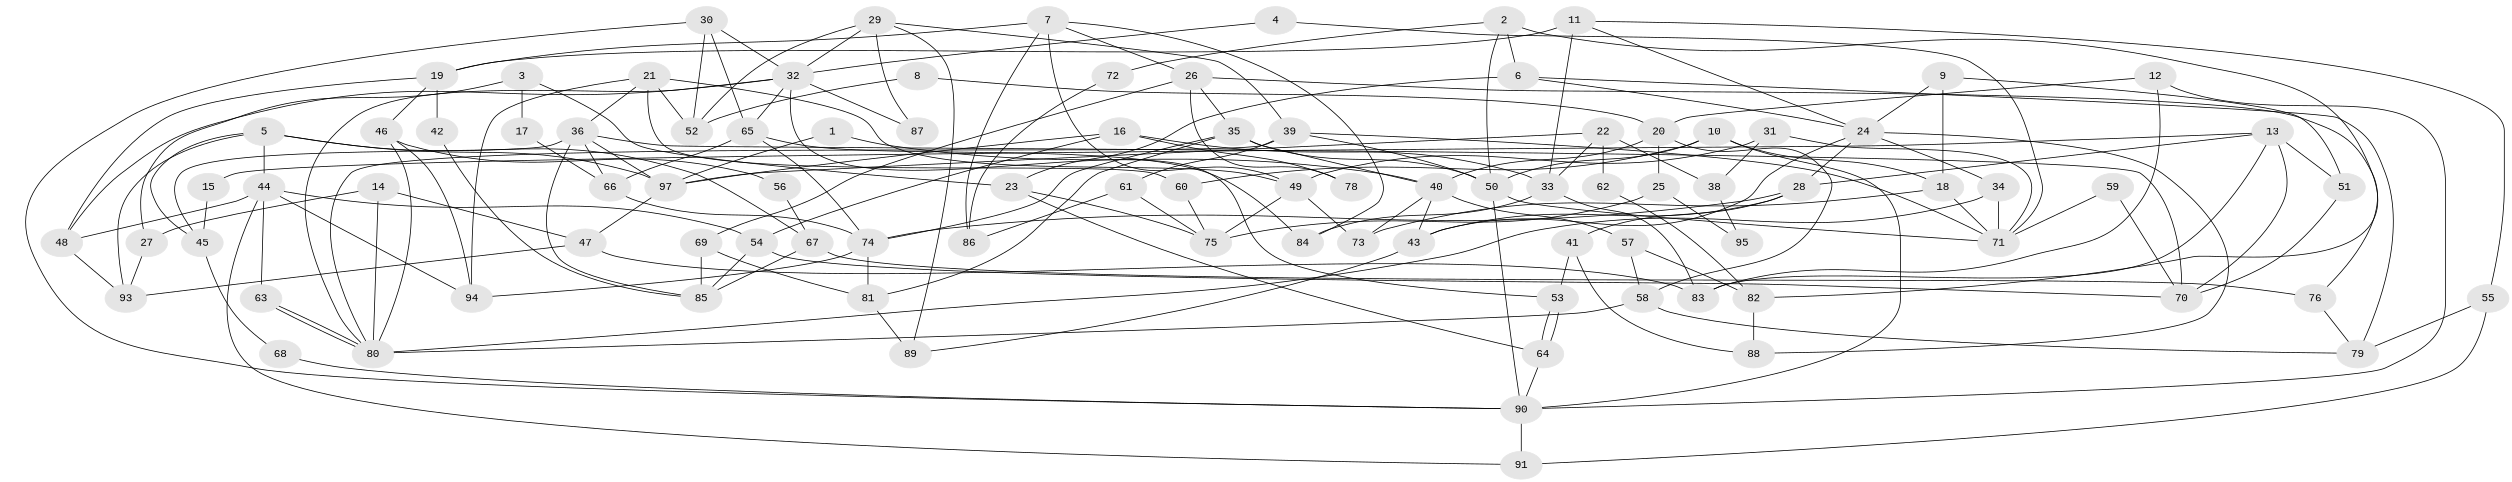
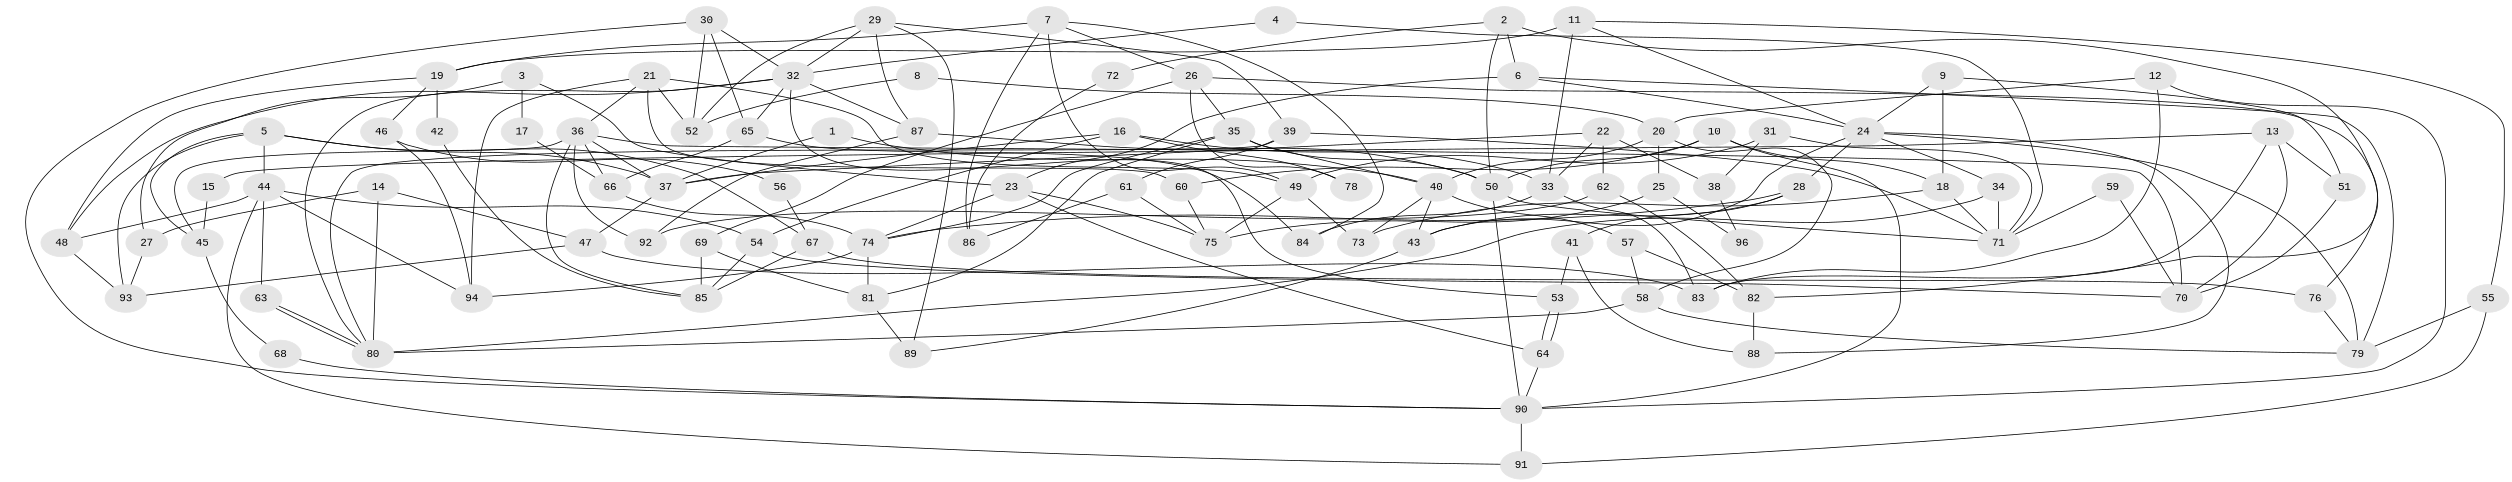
edge "39" -- "50": now "87" -- "50"
edge "13" -- "28": removed
edge "24" -- "79": added
edge "65" -- "74": now "23" -- "74"
node "97": label "97" -> "37"
edge "46" -- "80": removed
node "92": added
node "95": label "95" -> "96"
